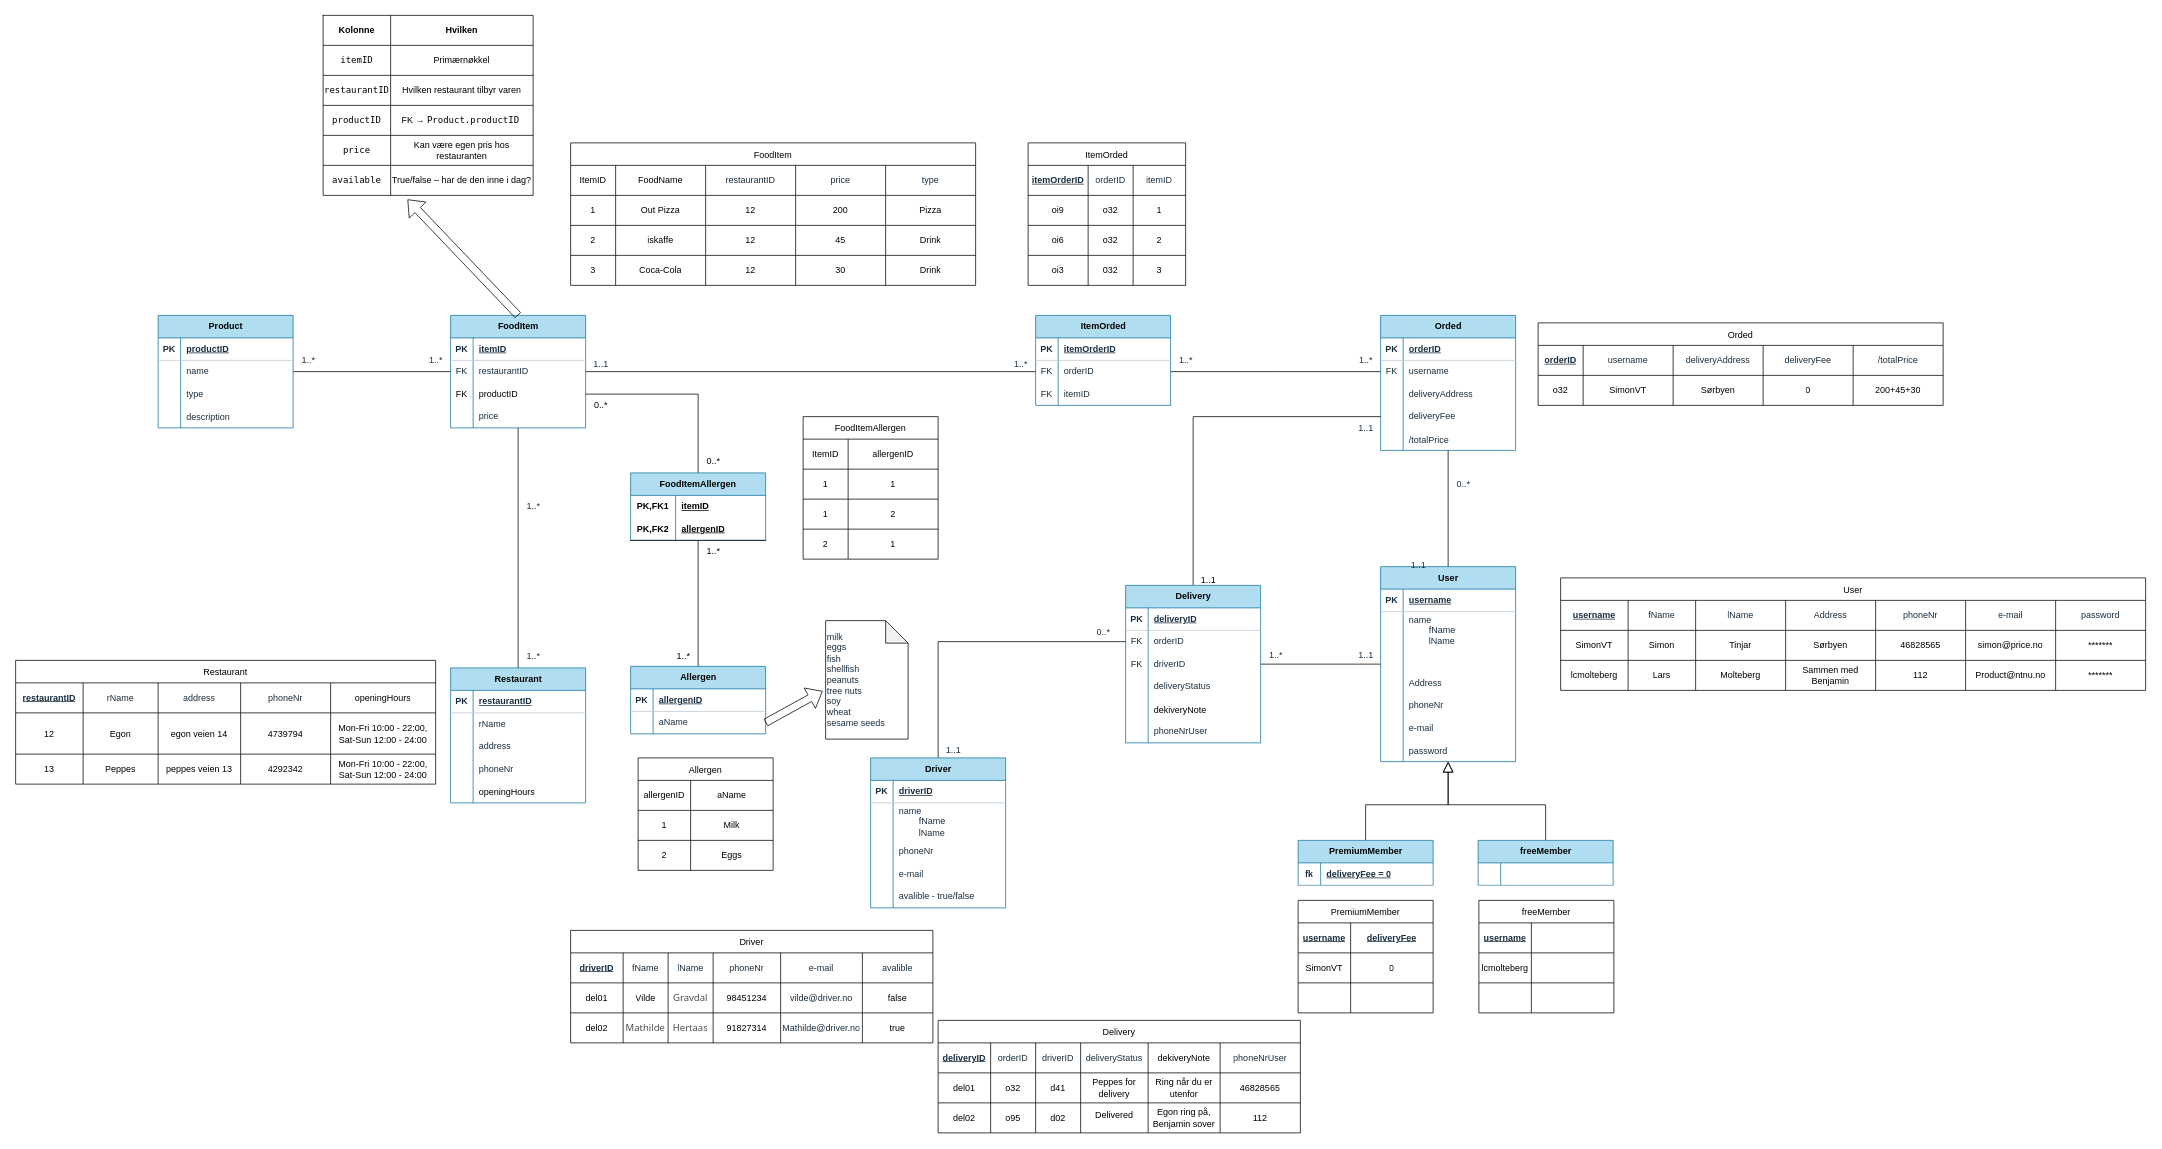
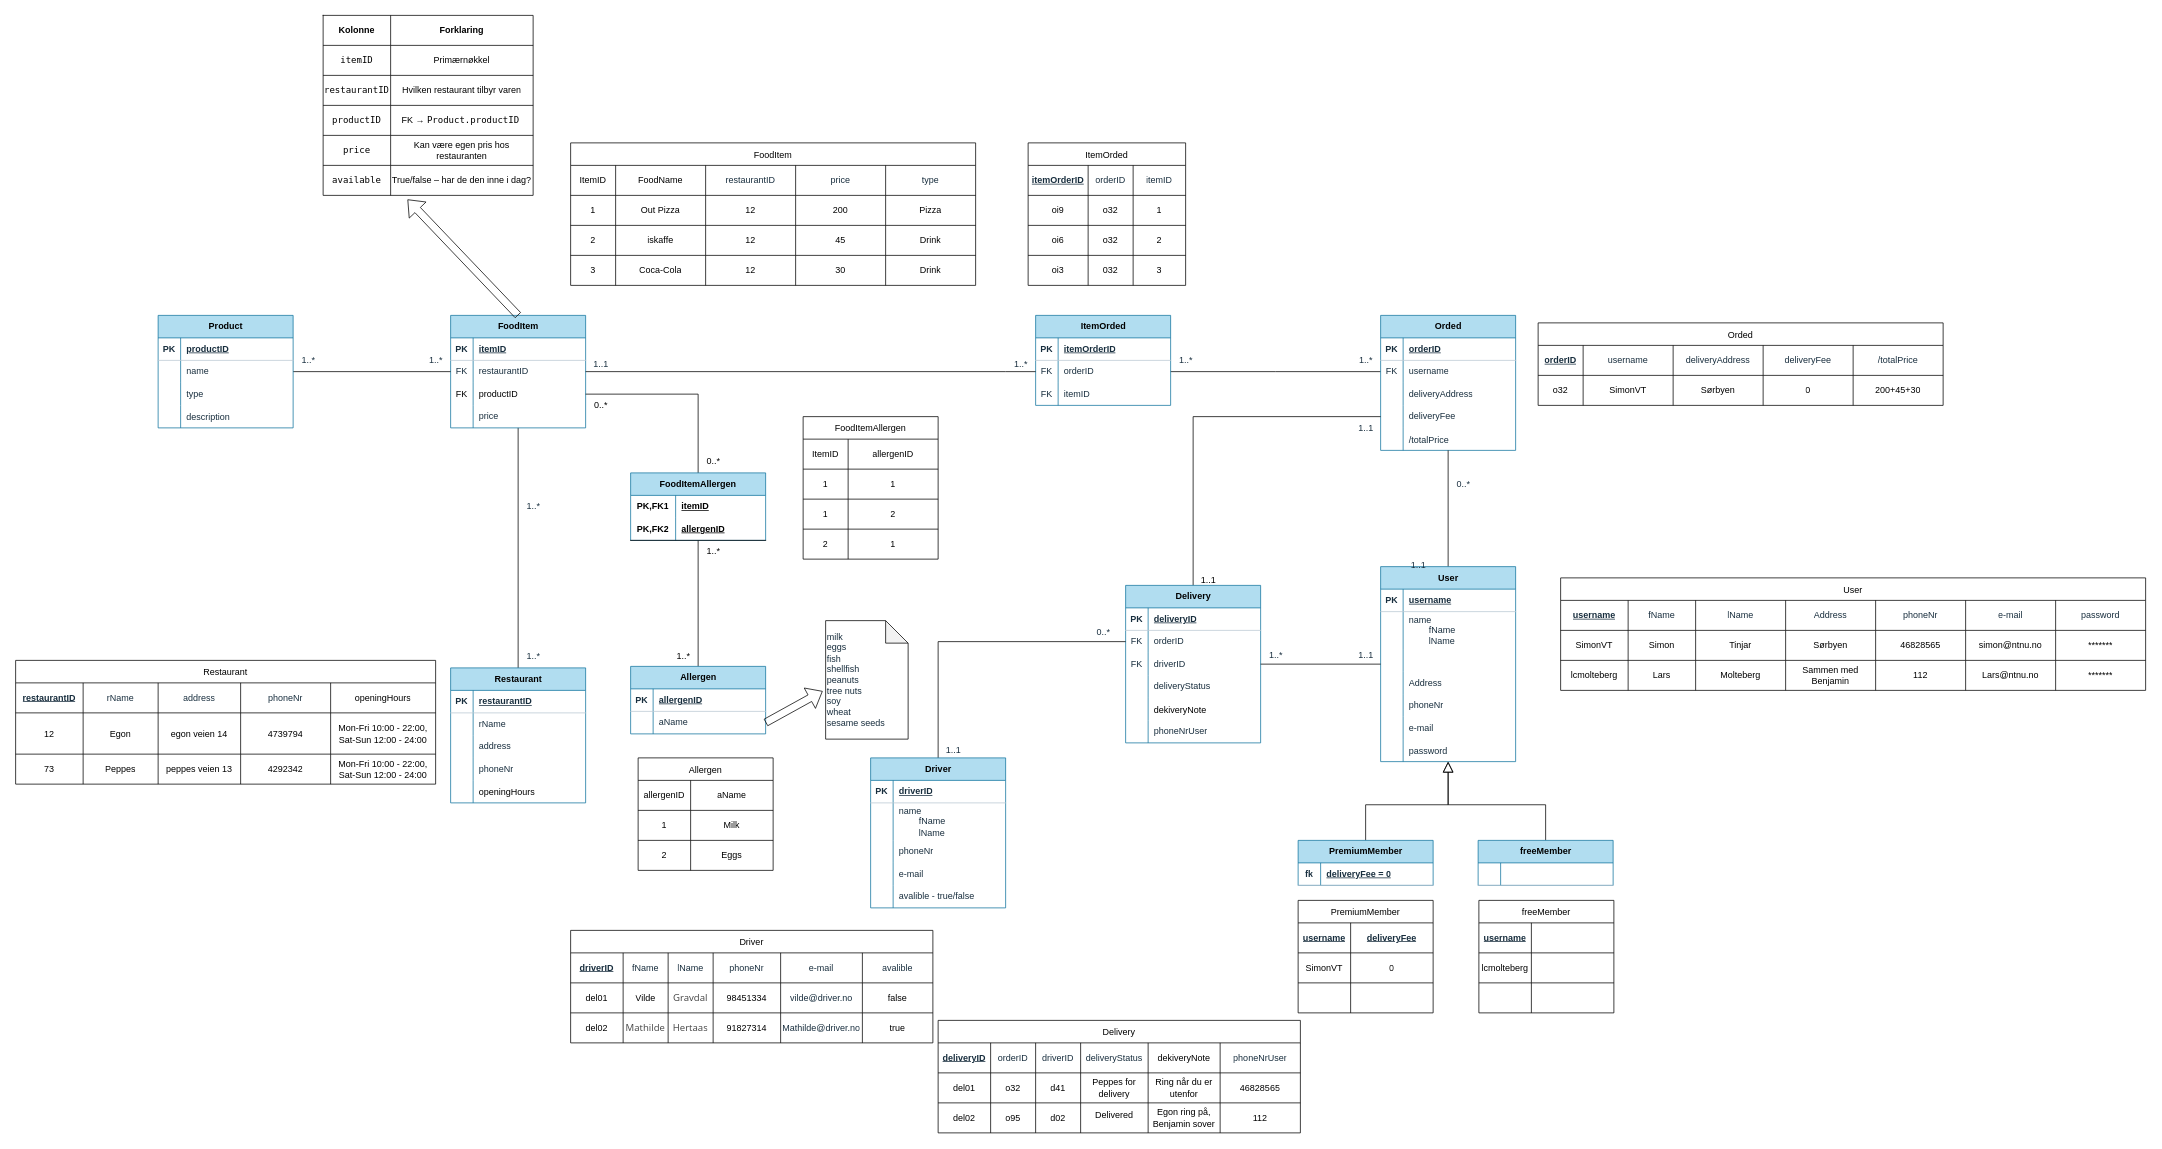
node "Hvilken": label "Hvilken" -> "Forklaring"
node "simon@price.no": label "simon@price.no" -> "simon@ntnu.no"
node "Product@ntnu.no": label "Product@ntnu.no" -> "Lars@ntnu.no"
node "13": label "13" -> "73"
node "98451234": label "98451234" -> "98451334"
